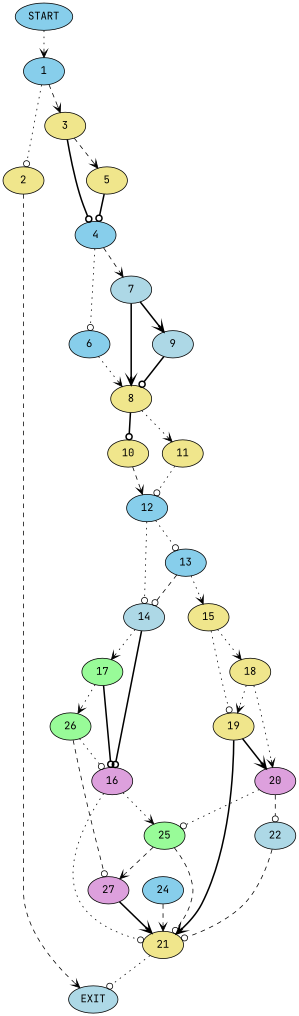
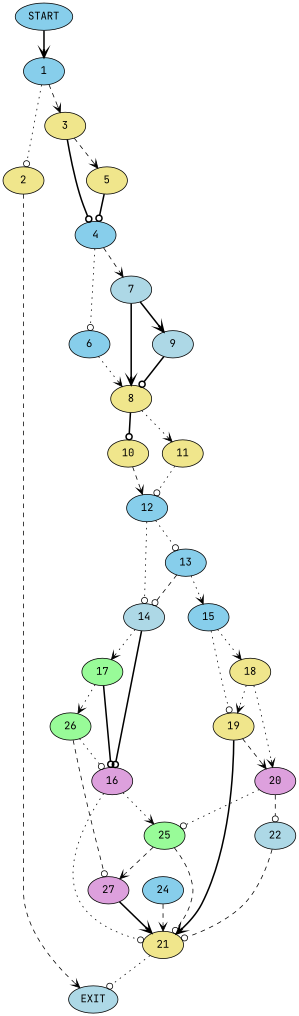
edge "START" -> "1": style dotted -> bold
node "15": fillcolor khaki -> skyblue
edge "19" -> "20": style bold -> dashed
